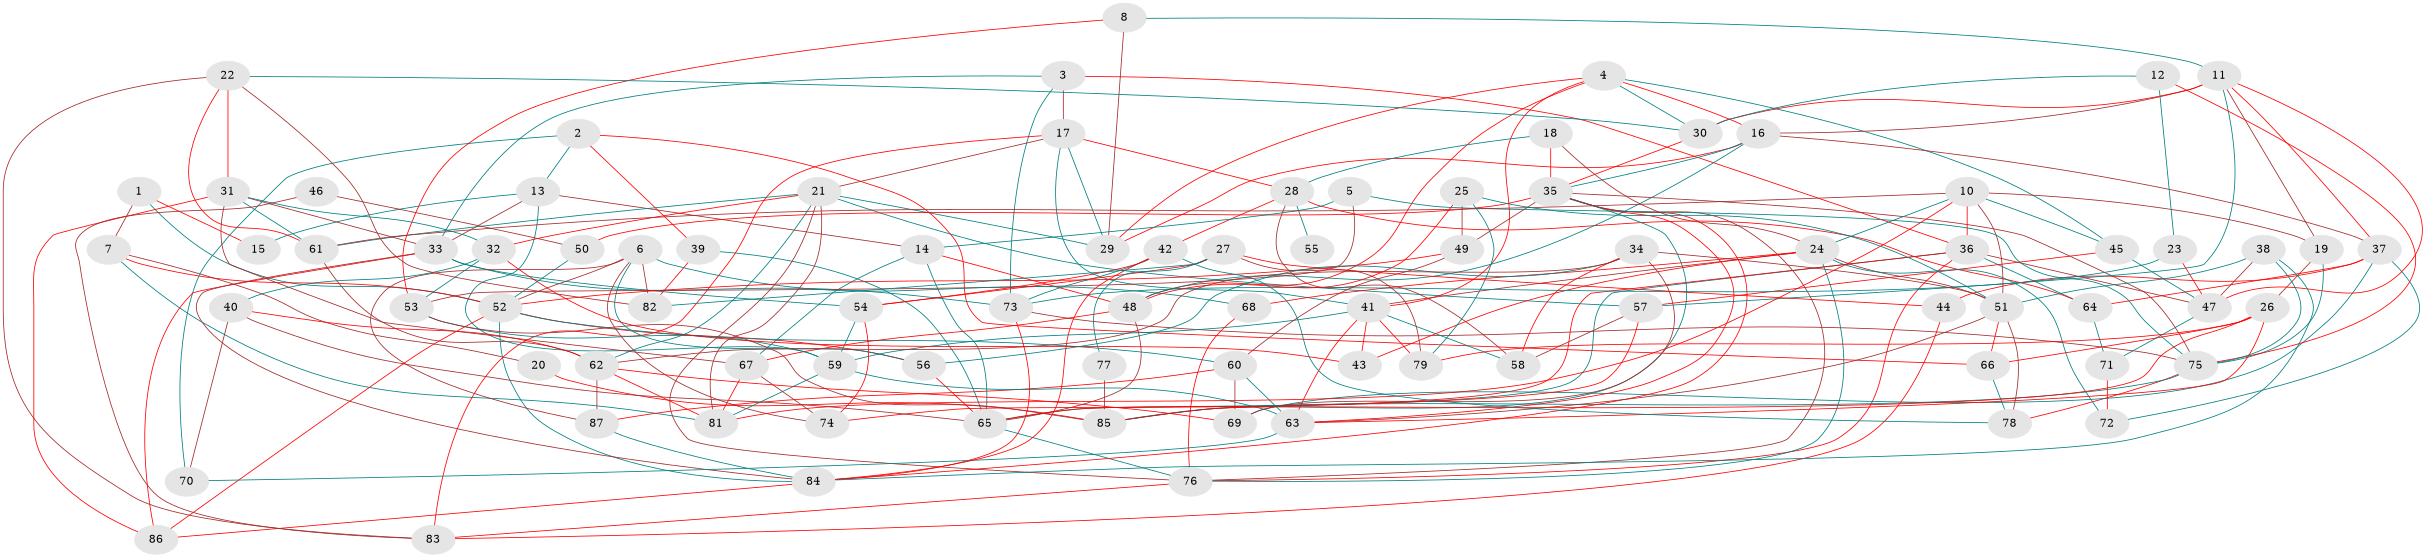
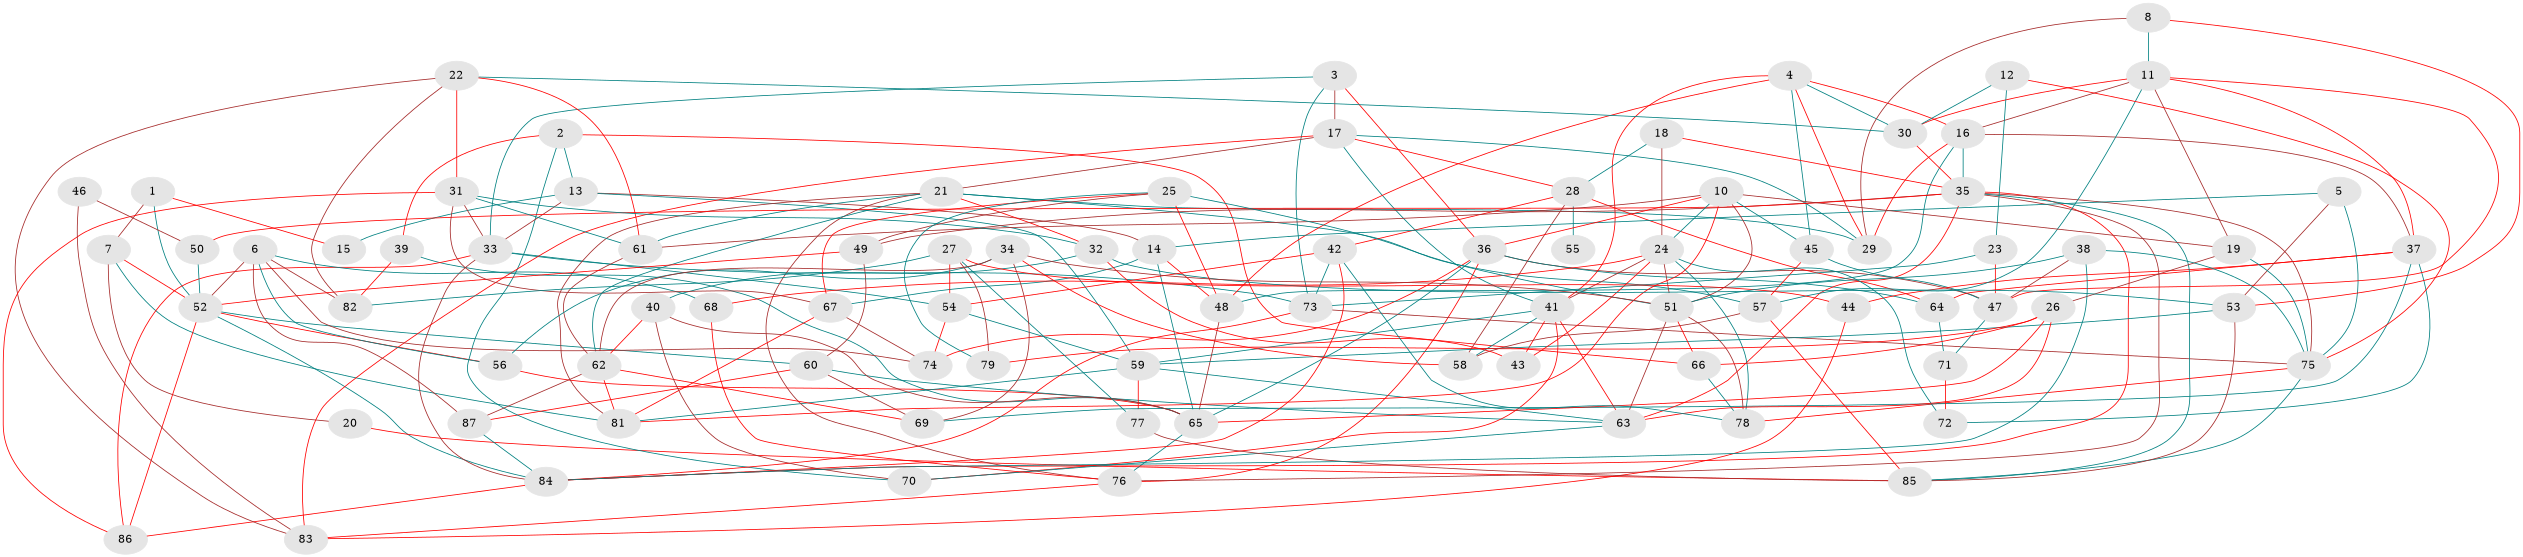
edge "41" -- "79": now "41" -- "70"
edge "48" -- "67": now "25" -- "67"
edge "59" -- "77": added
edge "24" -- "76": now "24" -- "78"
